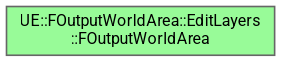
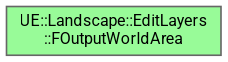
node "UE::FOutputWorldArea::EditLayers ::FOutputWorldArea": label "UE::FOutputWorldArea::EditLayers ::FOutputWorldArea" -> "UE::Landscape::EditLayers ::FOutputWorldArea"
